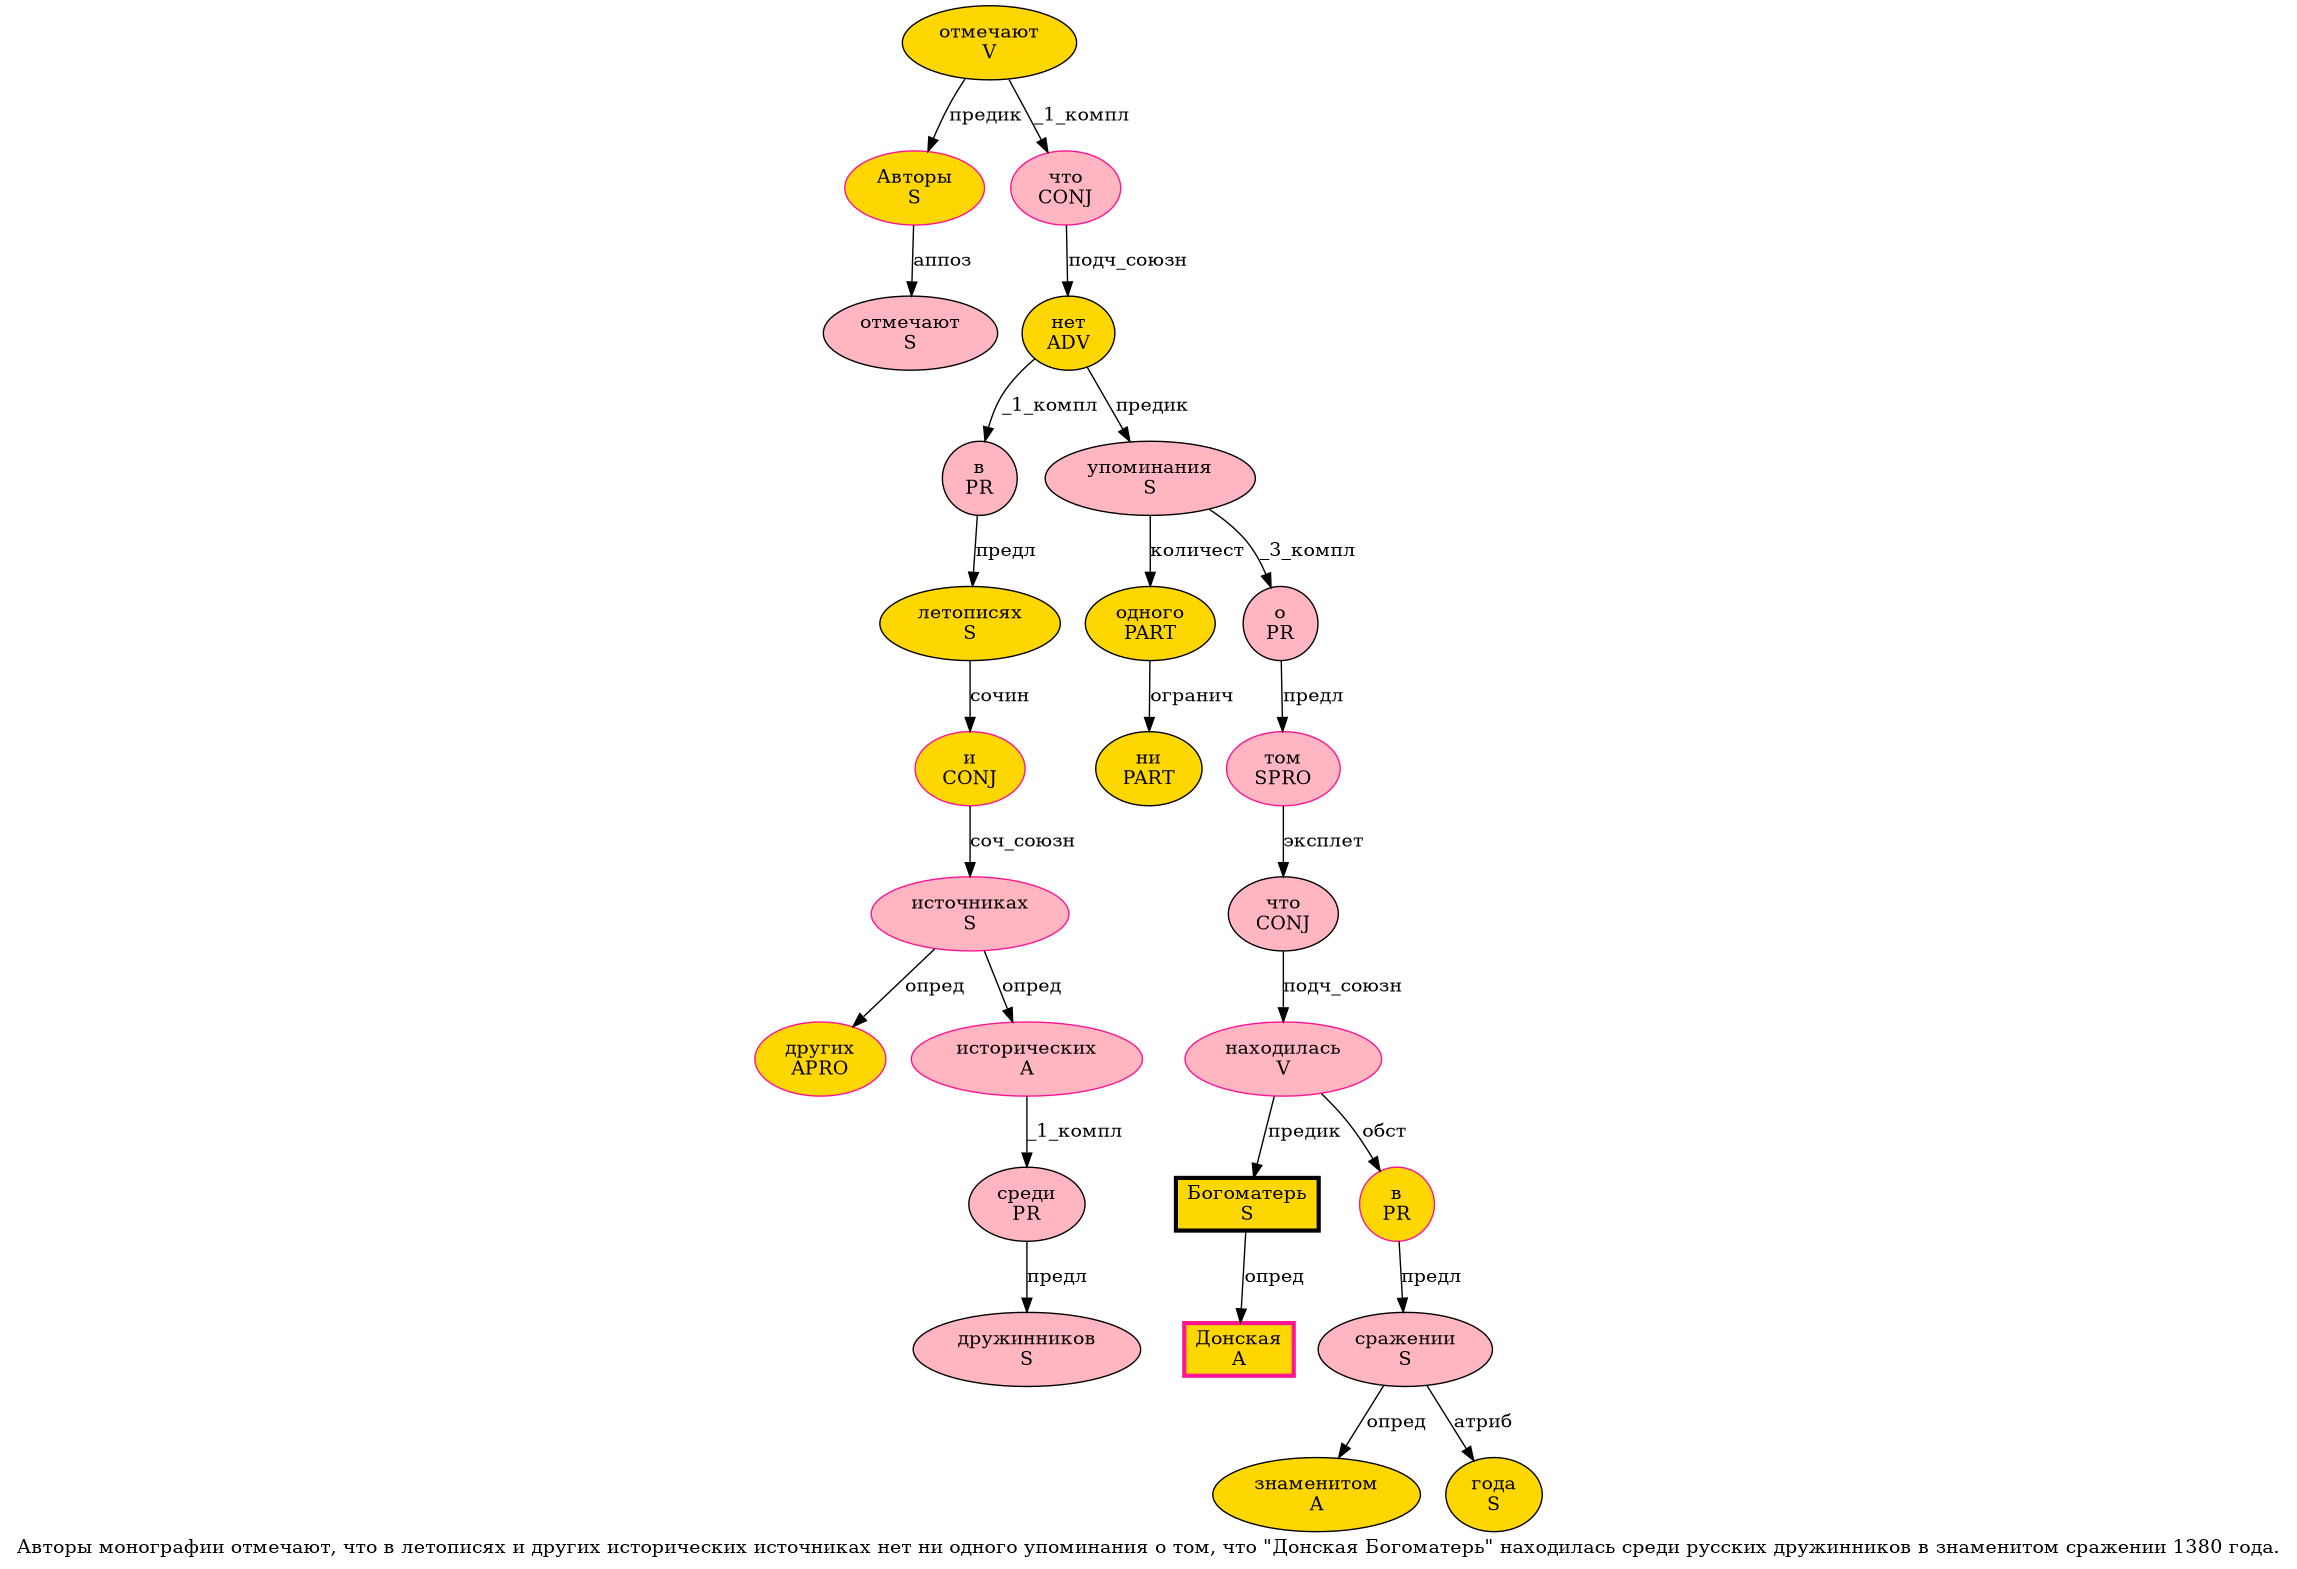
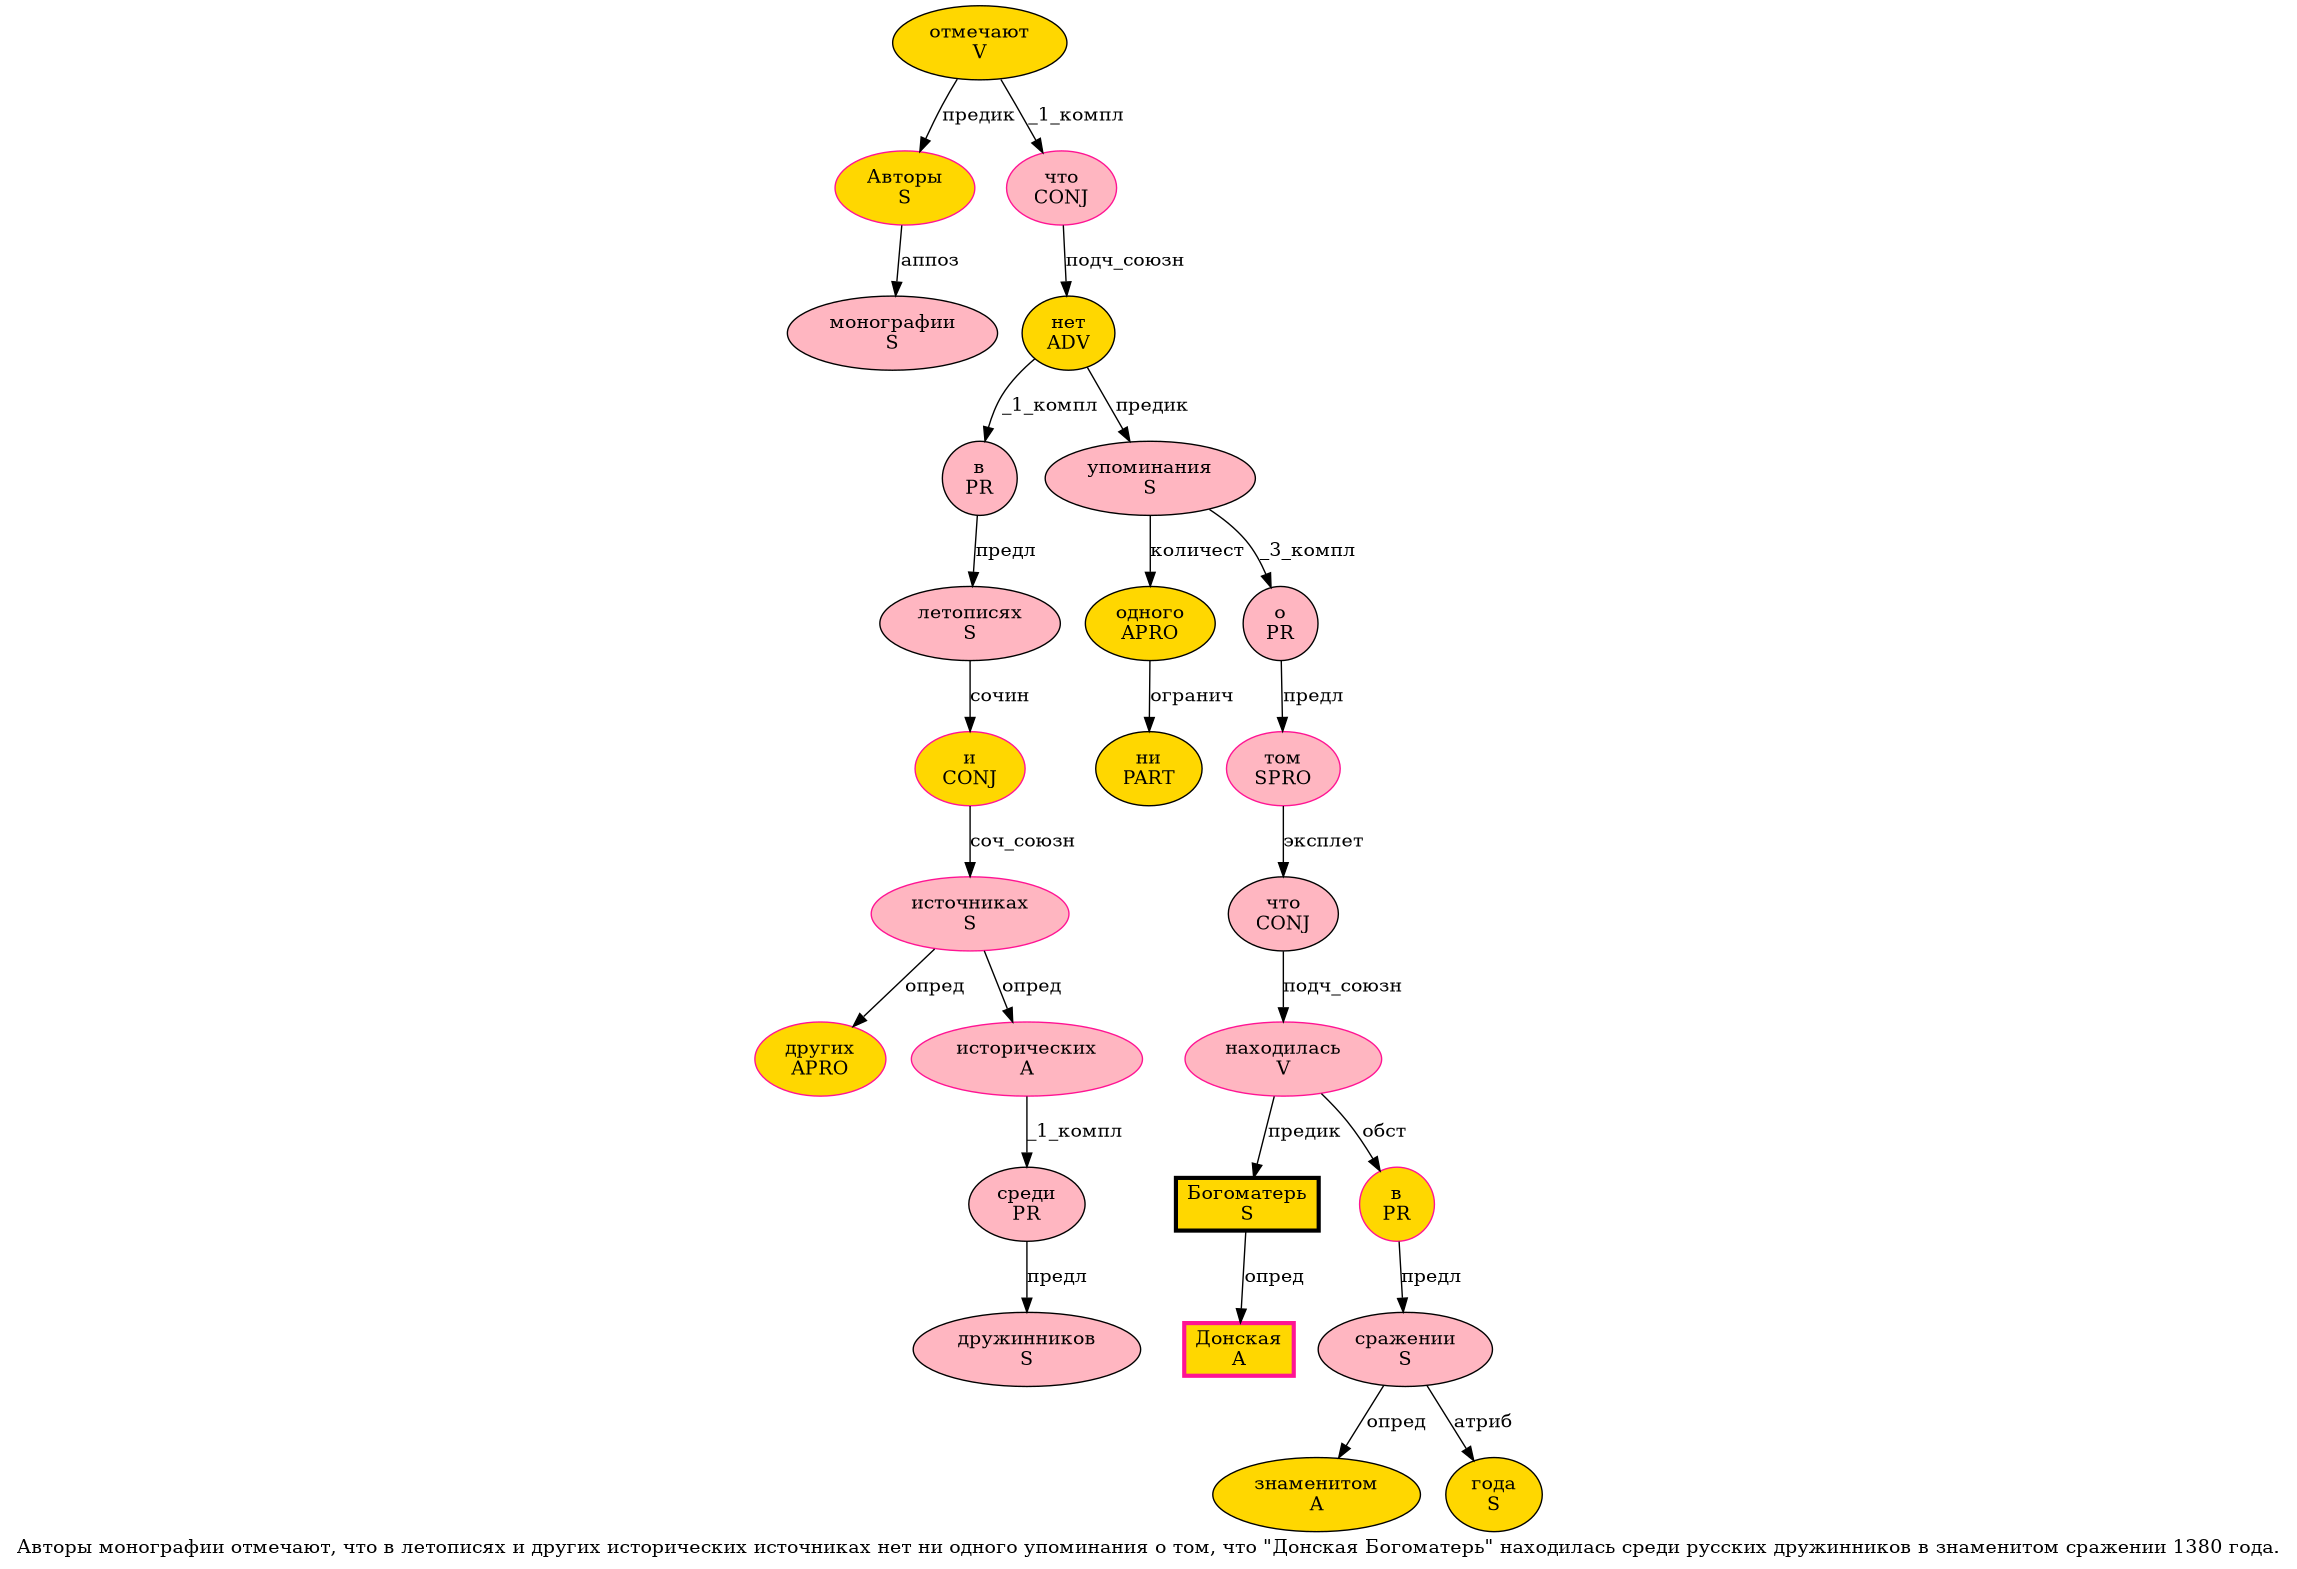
node "отмечают S": label "отмечают S" -> "монографии S"
node "летописях S": fillcolor gold -> lightpink
node "одного PART": label "одного PART" -> "одного APRO"
